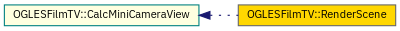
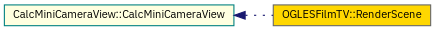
node "OGLESFilmTV::CalcMiniCameraView": label "OGLESFilmTV::CalcMiniCameraView" -> "CalcMiniCameraView::CalcMiniCameraView"
